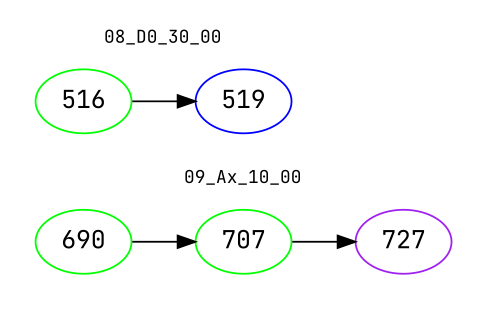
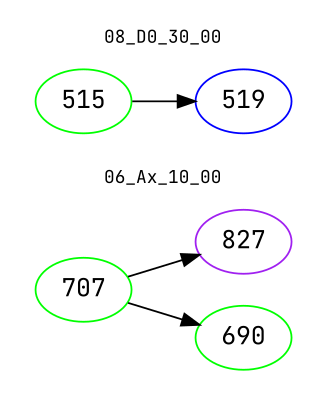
node "516": label "516" -> "515"
cluster "09_Ax_10_00": label "09_Ax_10_00" -> "06_Ax_10_00"
edge "690" -> "707": reversed
node "727": label "727" -> "827"
